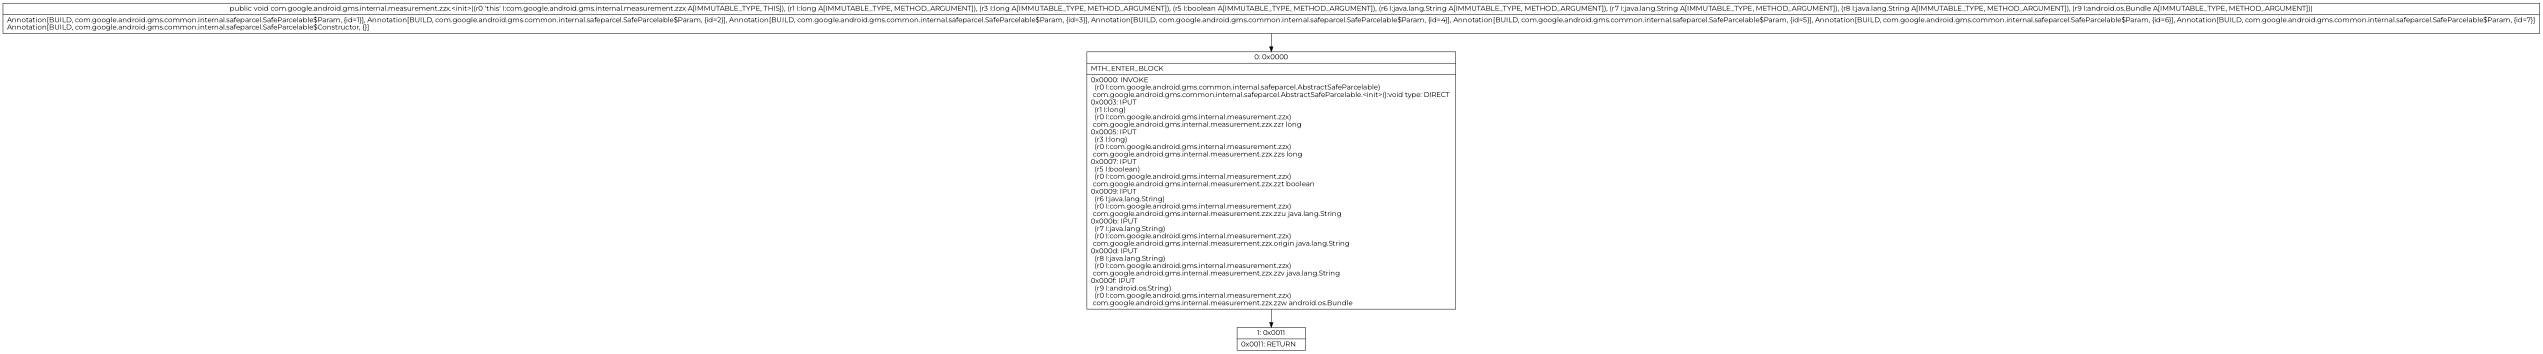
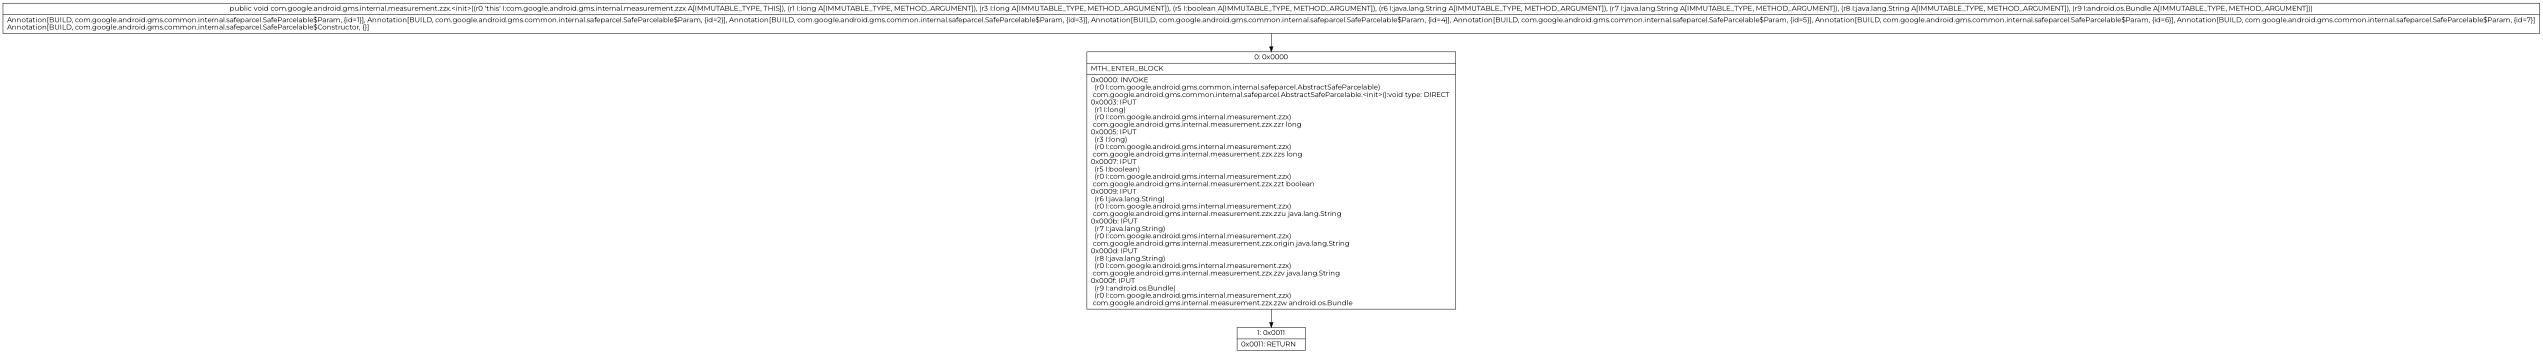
node "0: 0x0000": text "(r9 I:android.os.String)" -> "(r9 I:android.os.Bundle)"
